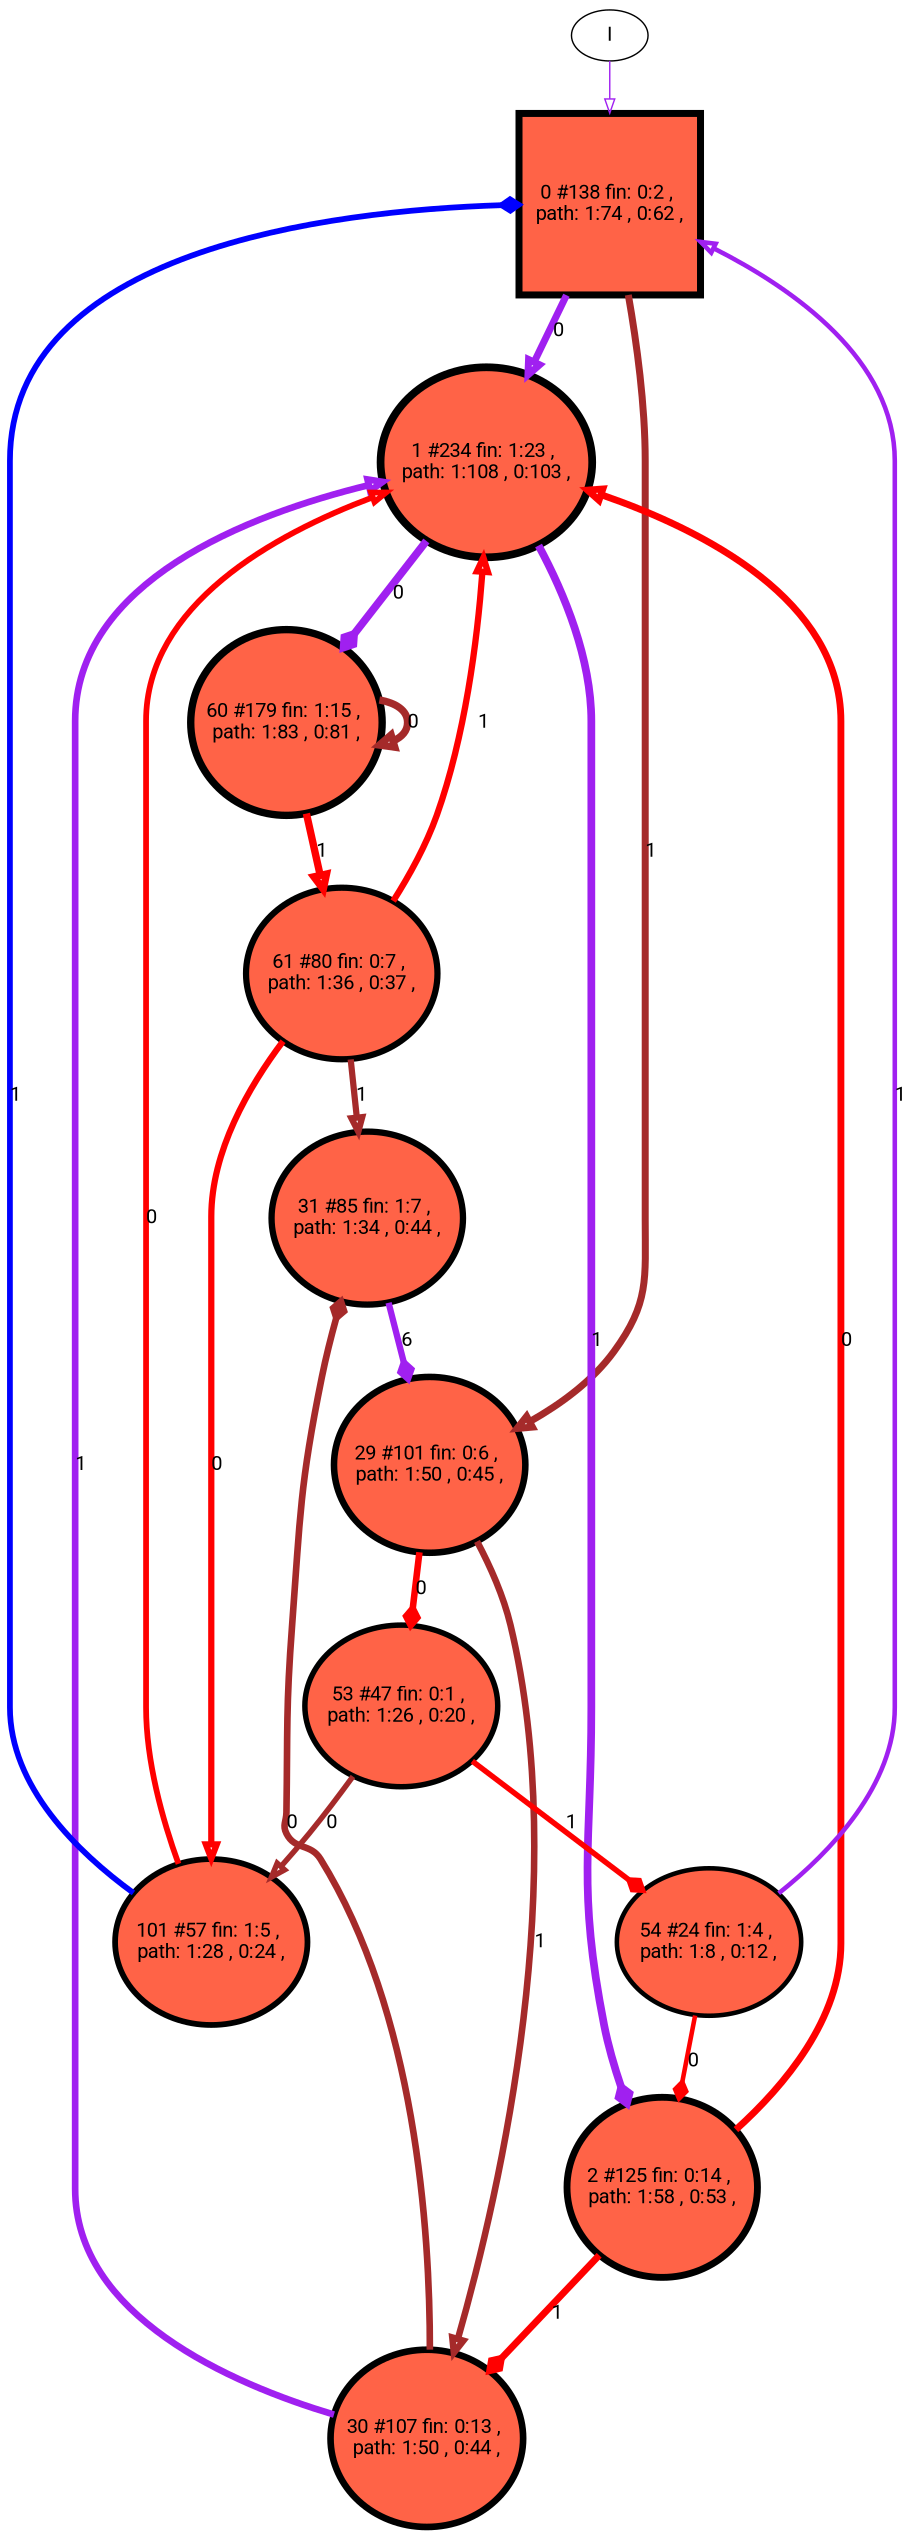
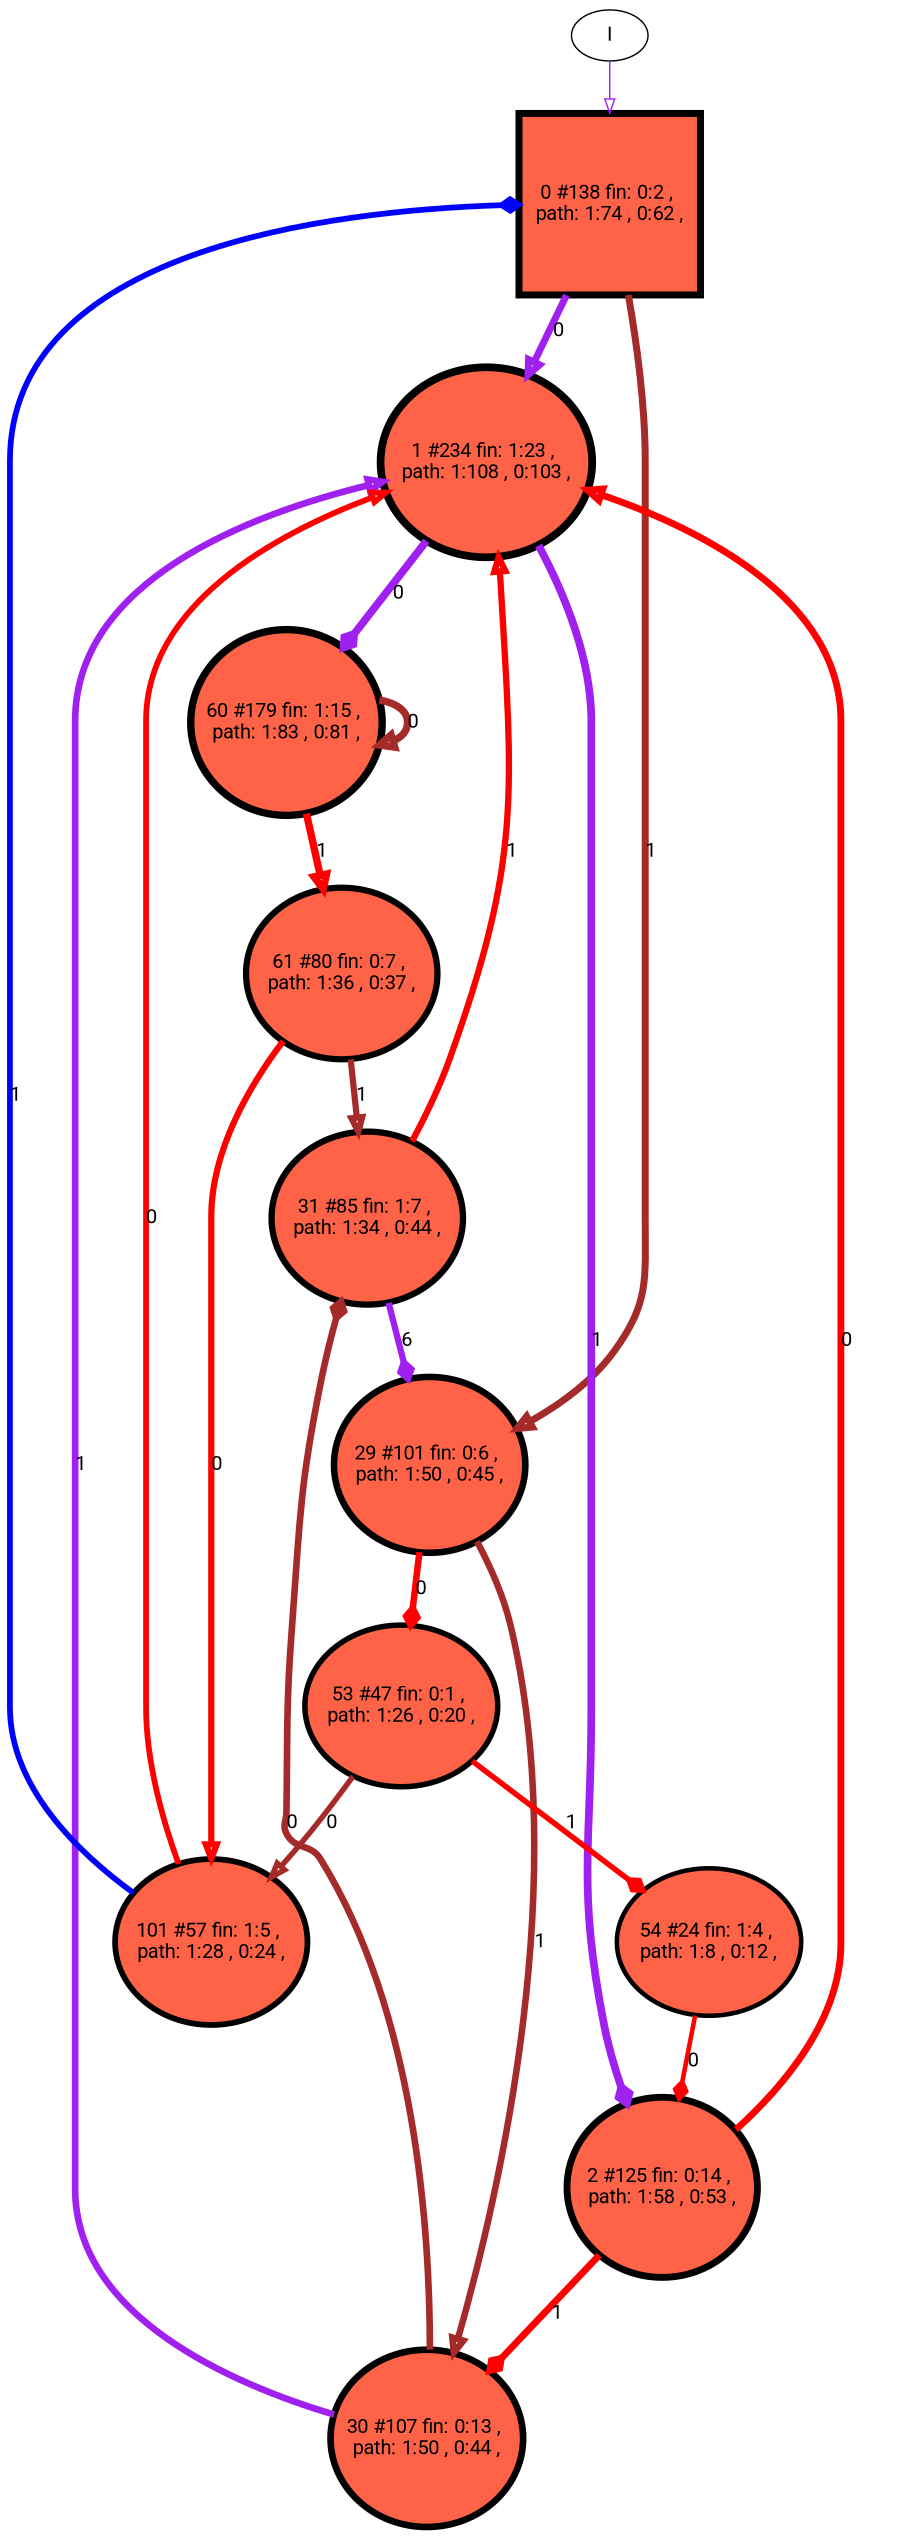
edge "61 #80 fin: 0:7 , path: 1:36 , 0:37 ," -> "1 #234 fin: 1:23 , path: 1:108 , 0:103 ,": now "31 #85 fin: 1:7 , path: 1:34 , 0:44 ," -> "1 #234 fin: 1:23 , path: 1:108 , 0:103 ,"
edge "54 #24 fin: 1:4 , path: 1:8 , 0:12 ," -> "0 #138 fin: 0:2 , path: 1:74 , 0:62 ,": removed, label "1"
